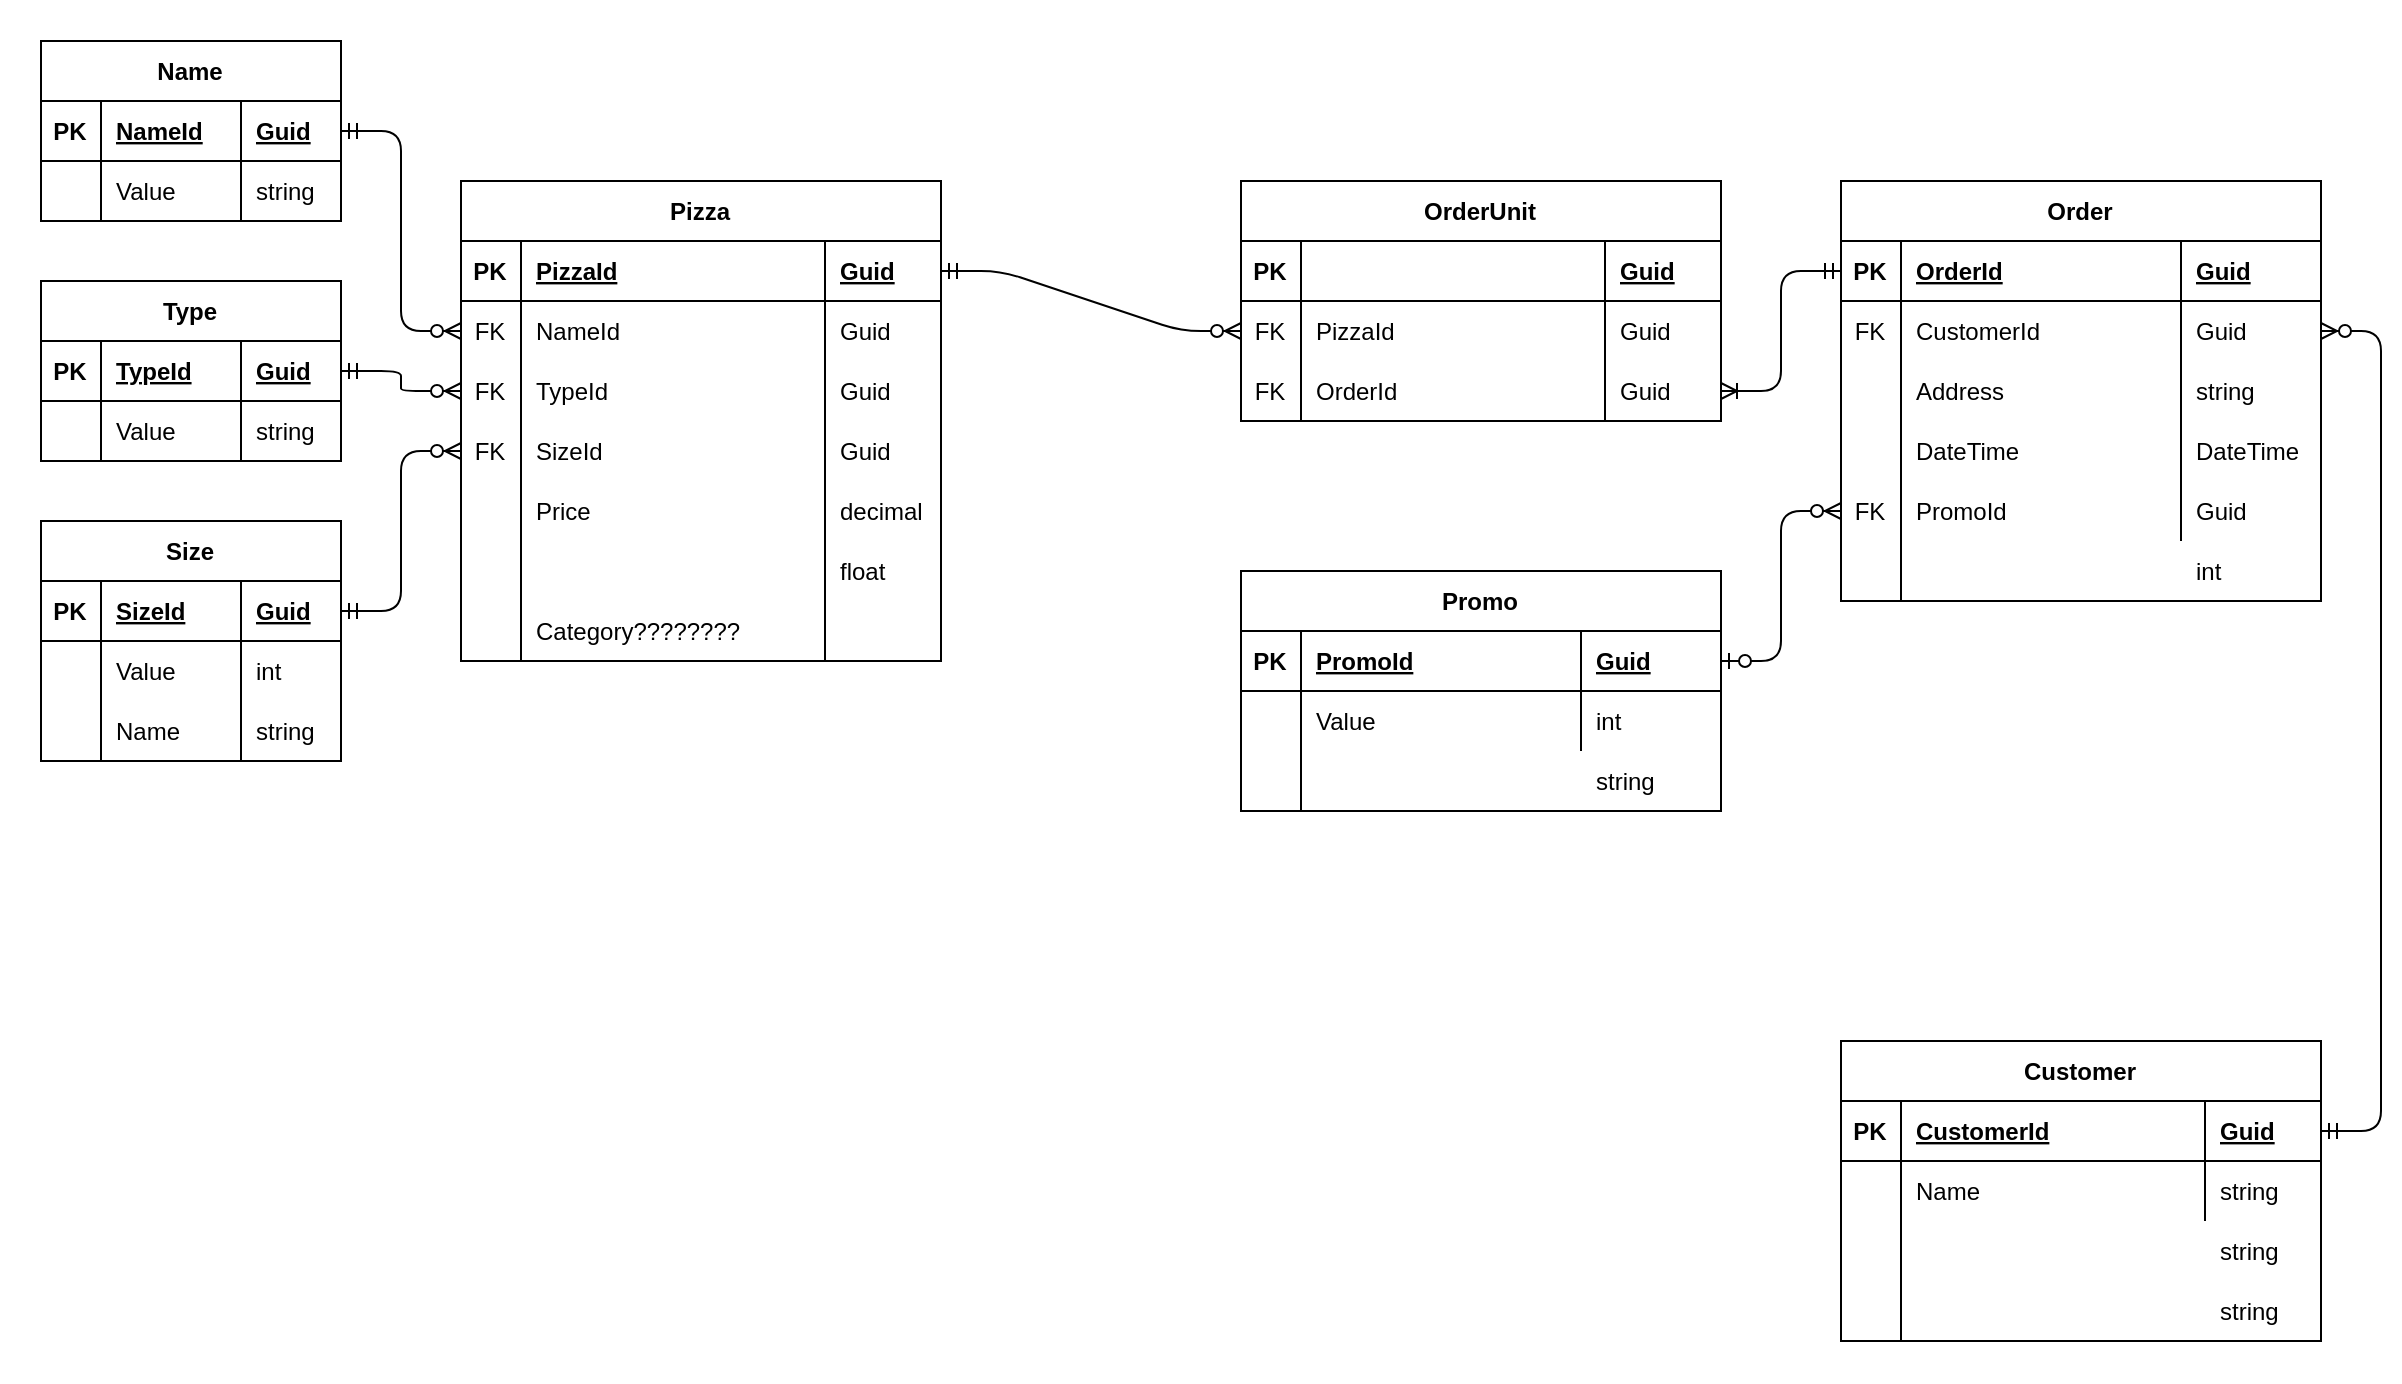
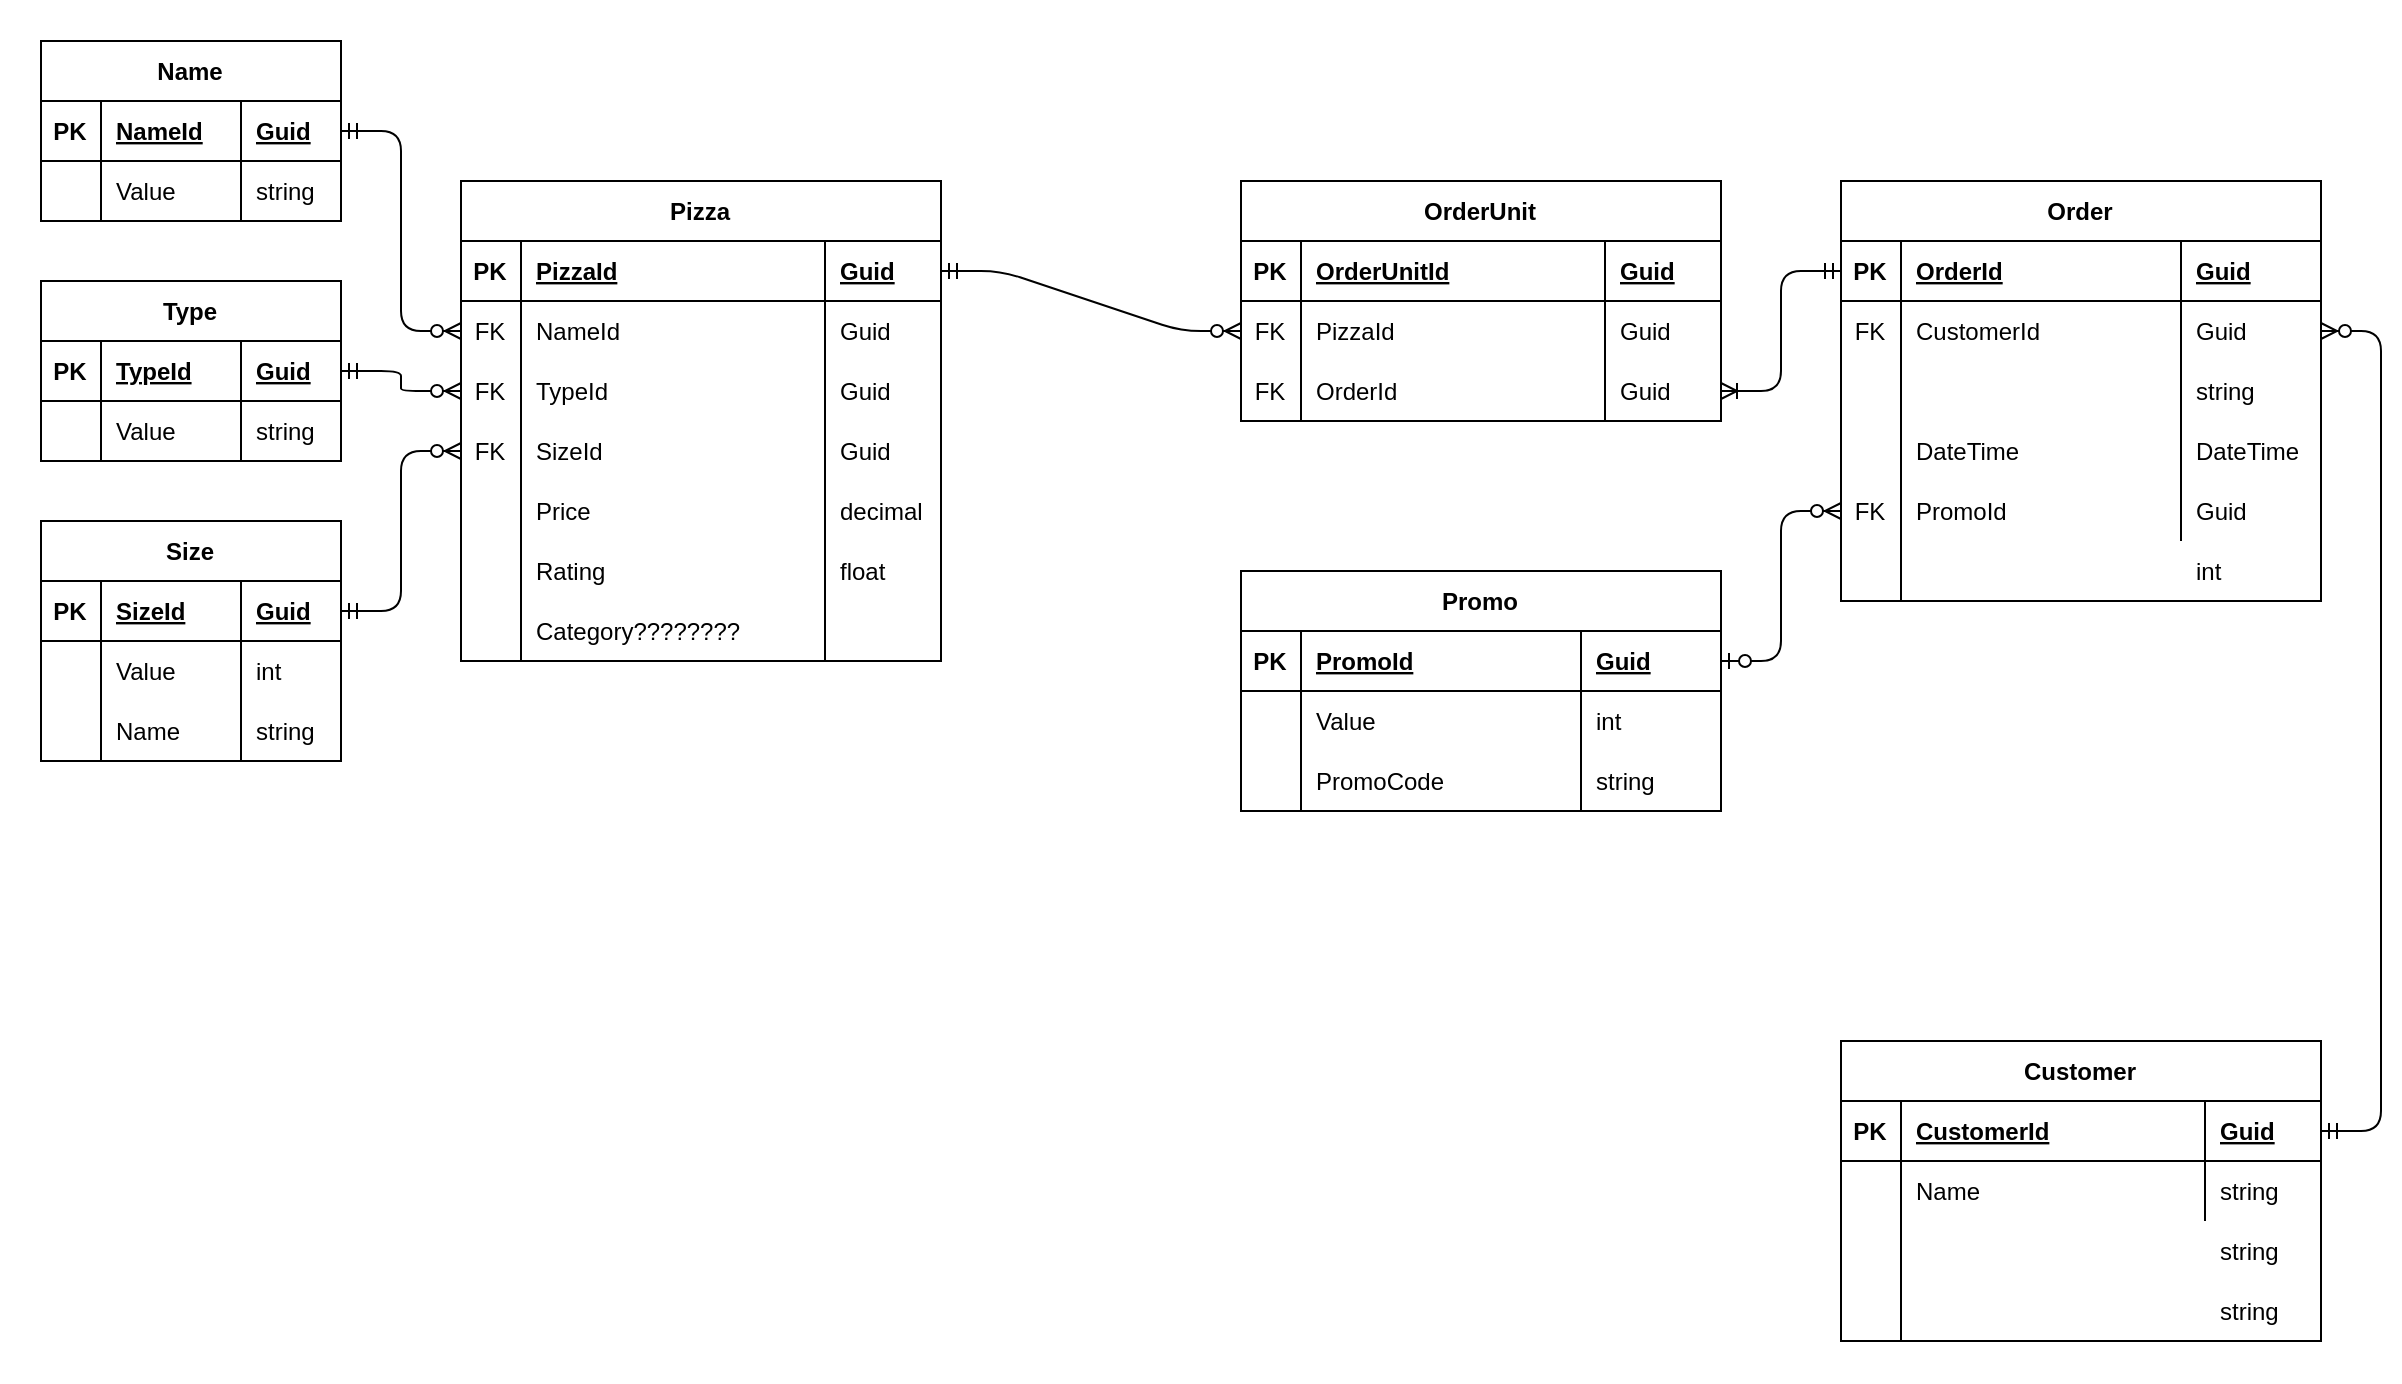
node "OrderUnitId": added
node "Address": removed
node "Rating": added
node "PromoCode": added
